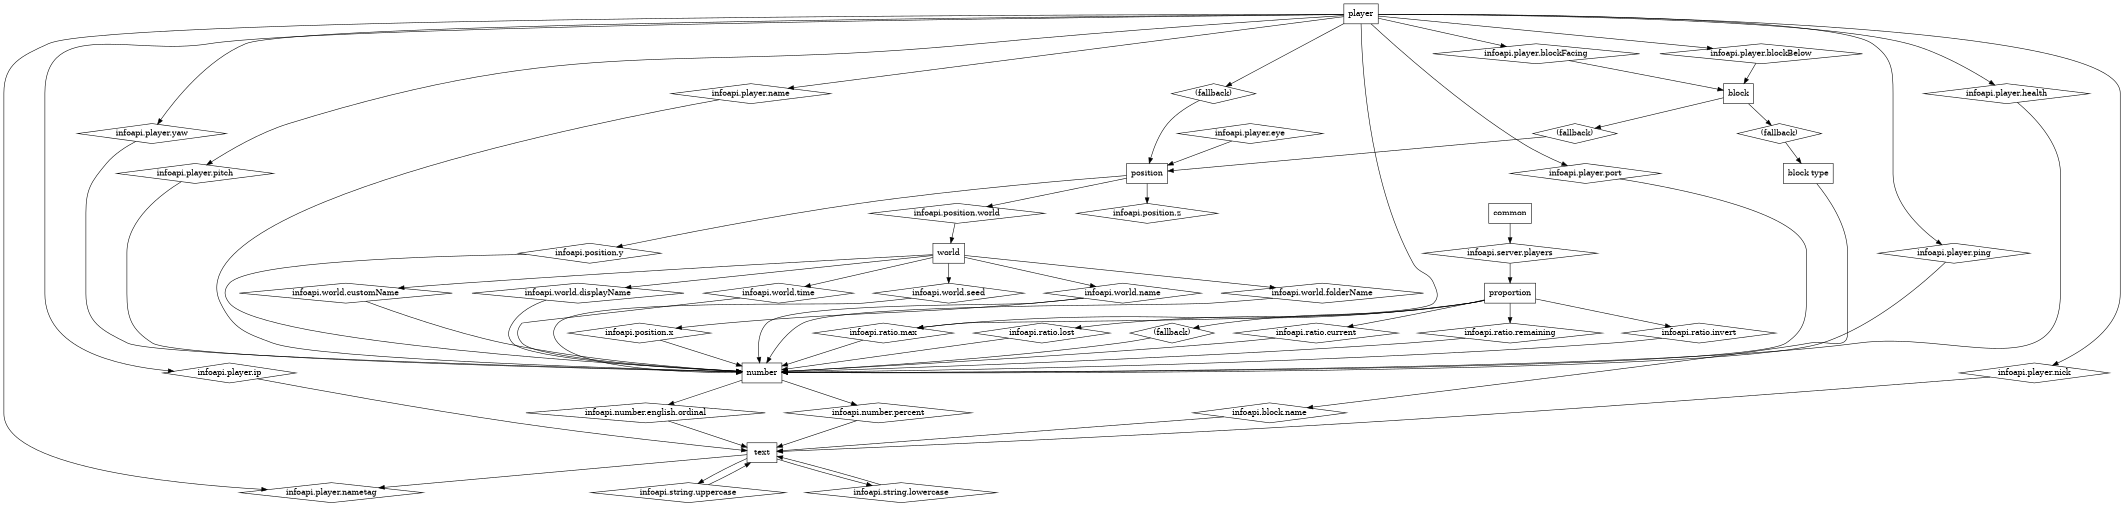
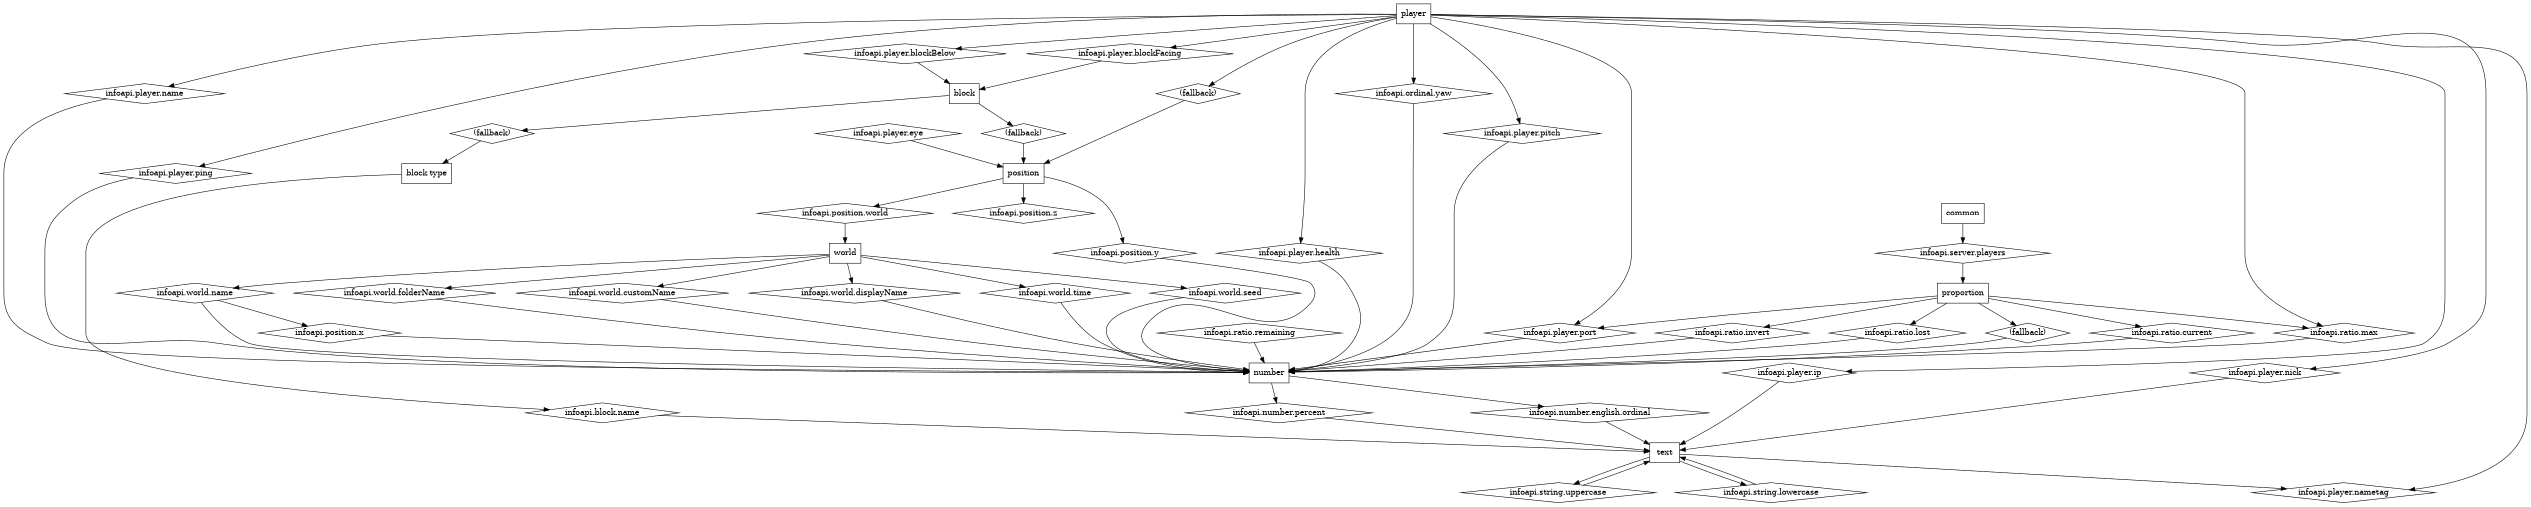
node "infoapi.player.yaw": label "infoapi.player.yaw" -> "infoapi.ordinal.yaw"
edge "proportion" -> "infoapi.ratio.remaining": now "proportion" -> "infoapi.player.port"
